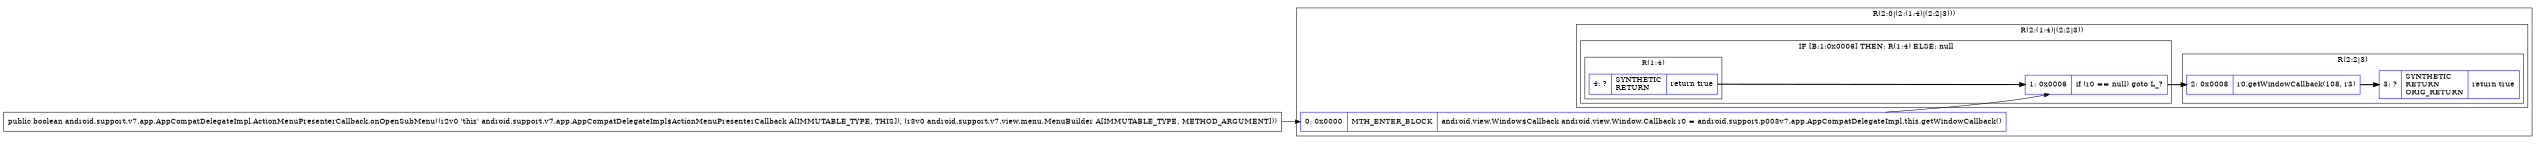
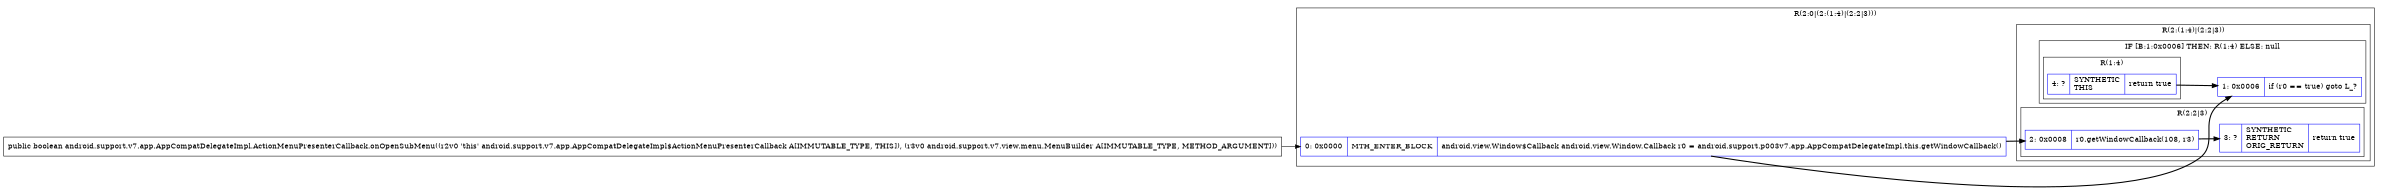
node "1: 0x0006": text "if (r0 == null) goto L_?" -> "if (r0 == true) goto L_?"
edge "1: 0x0006" -> "2: 0x0008": now "0: 0x0000" -> "2: 0x0008"
node "4: ?": text "RETURN" -> "THIS"
edge "0: 0x0000" -> "1: 0x0006": style solid -> bold
